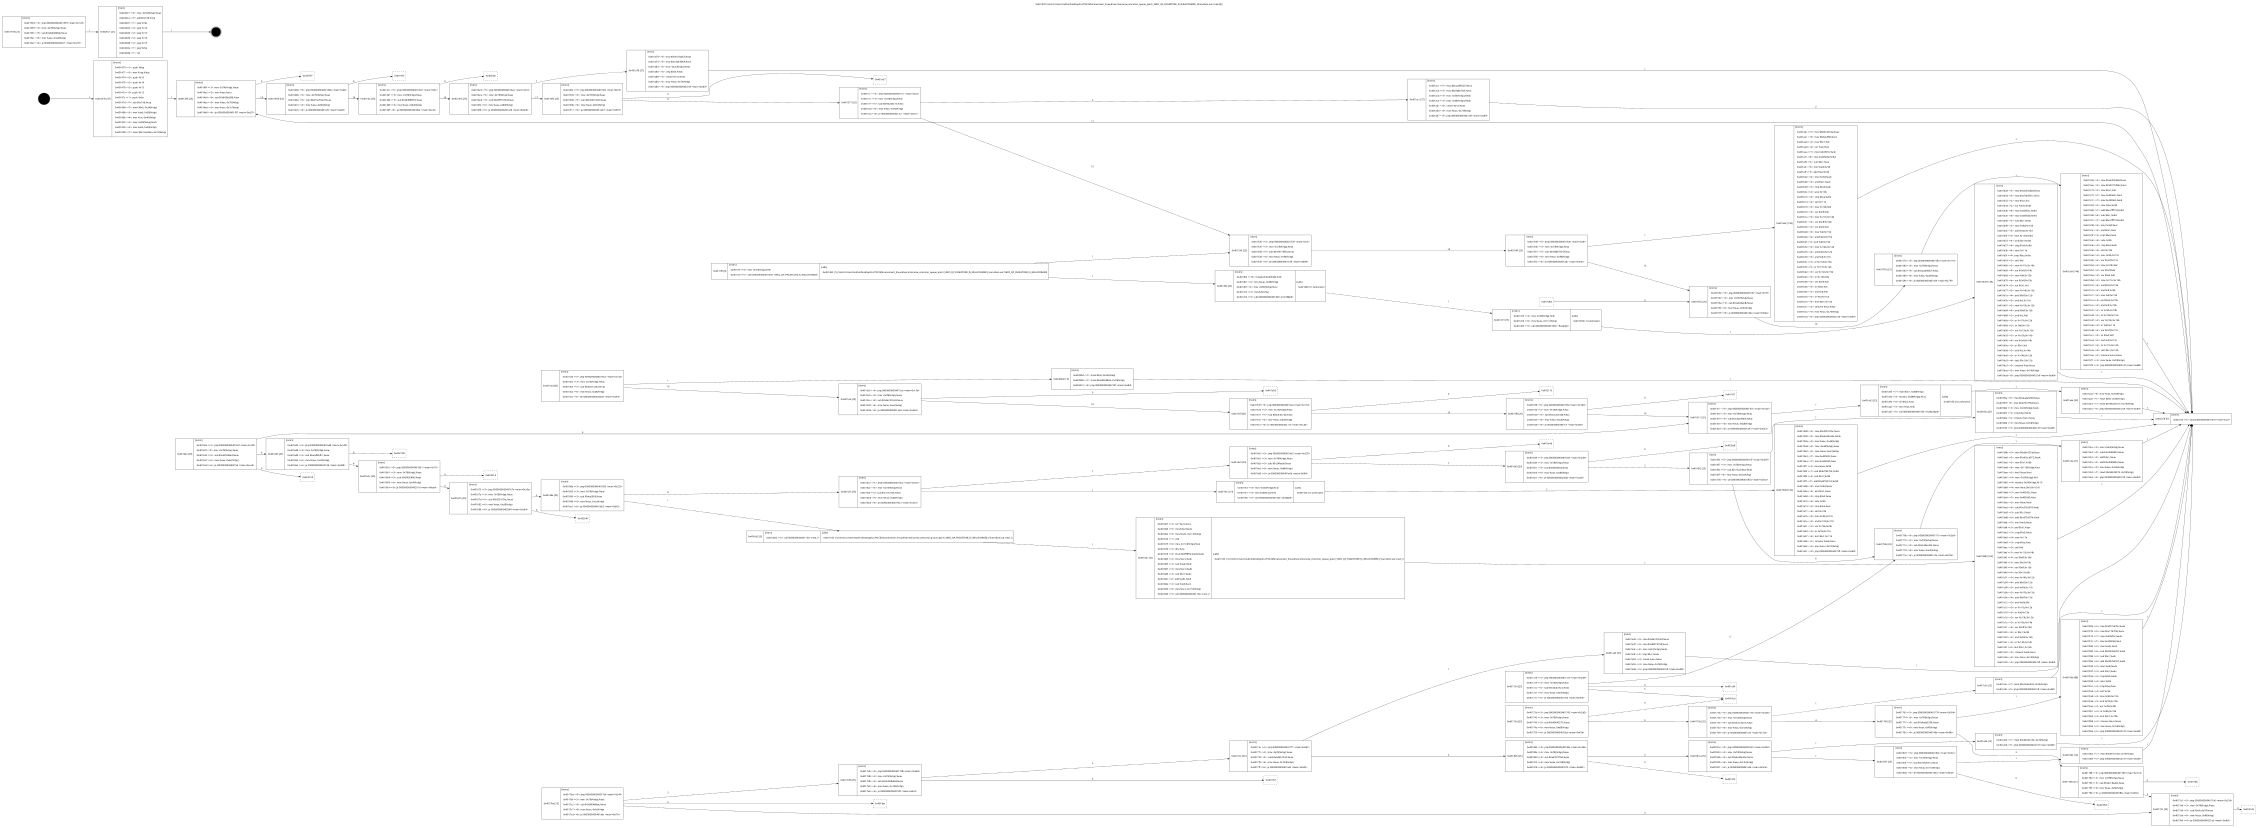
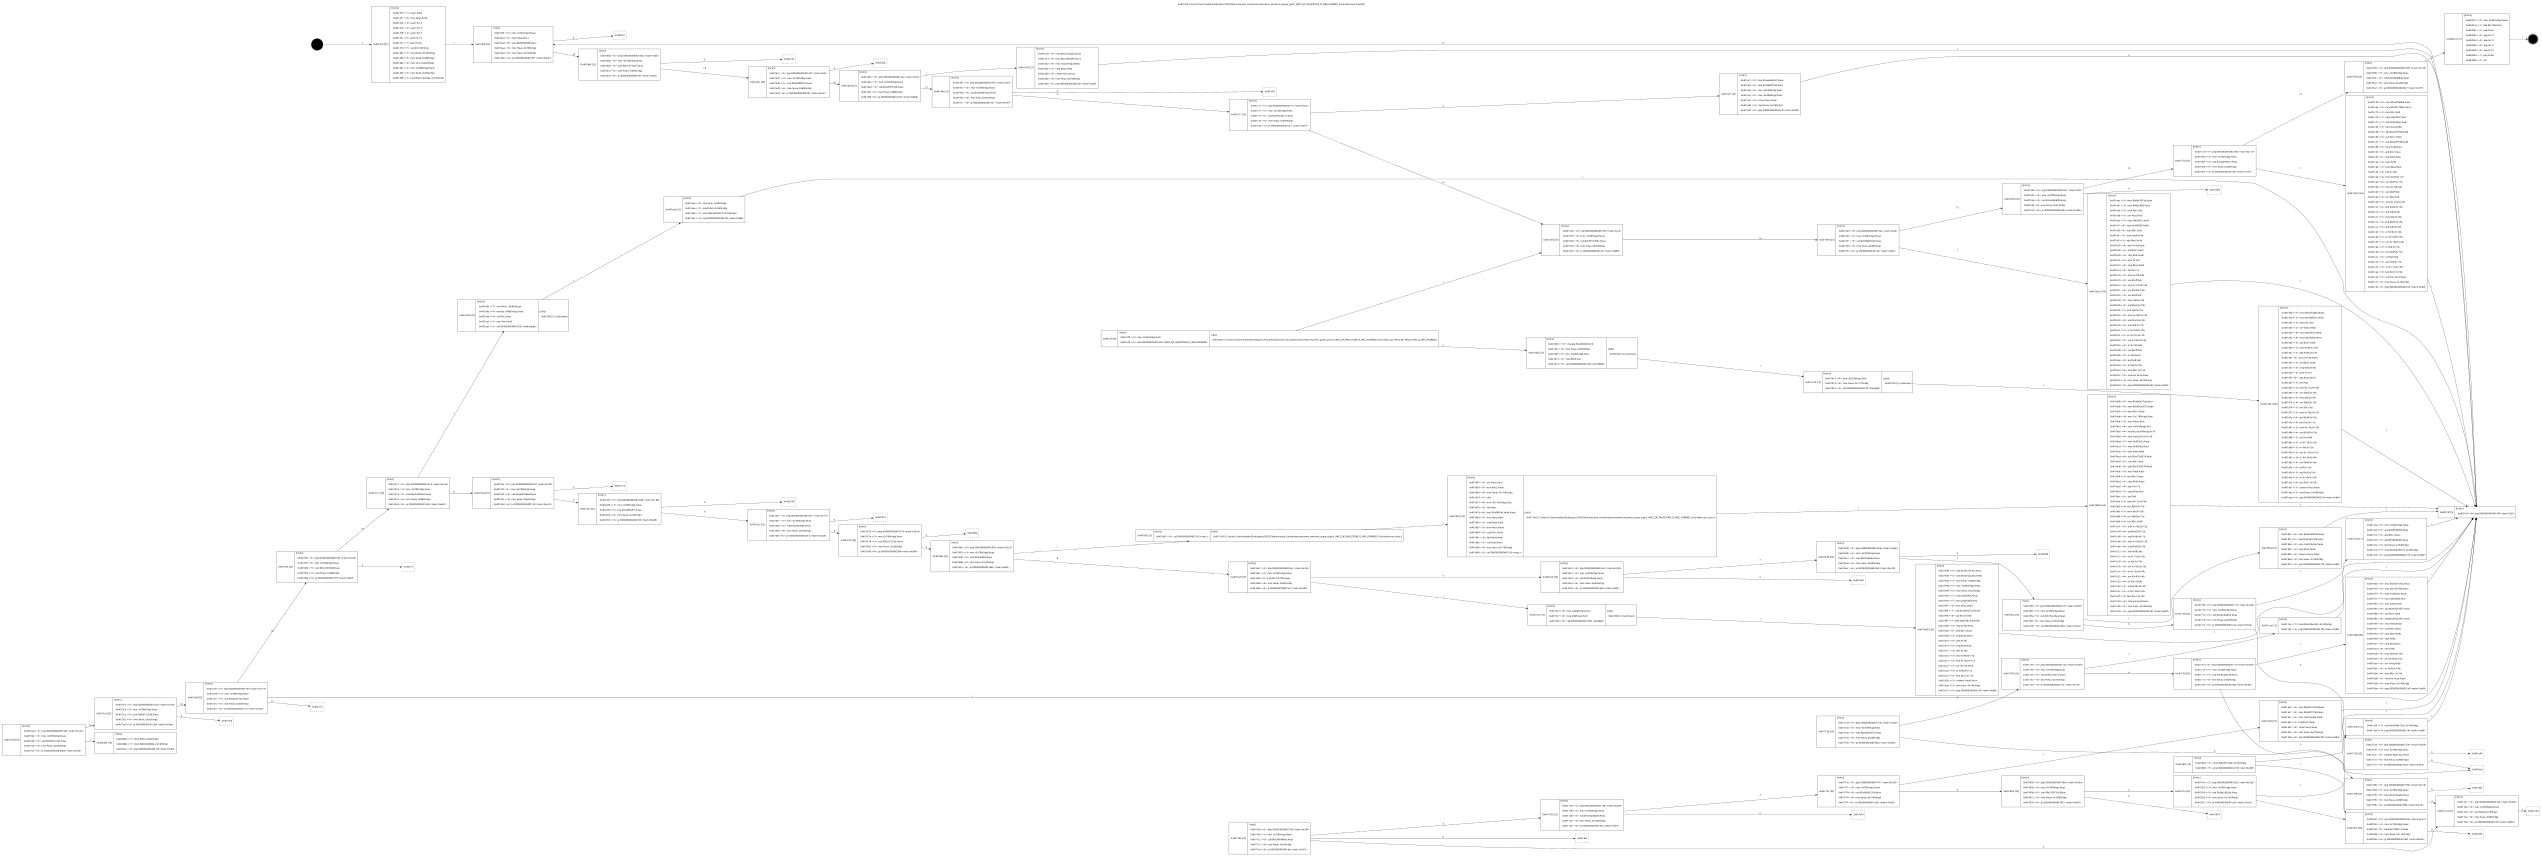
edge "0x40157b [25]" -> "0x401594 [25]": added, label "12"
edge "0x401dbe" -> "0x401562 [25]": reversed
edge "0x4020b4 [19]" -> "0x4021df [5]": now "0x4015df [25]" -> "0x4021df [5]"
edge "0x40162a [25]" -> "0x401611 [25]": reversed
edge "0x401724 [25]" -> "0x40170b [25]": reversed
edge "0x401837 [25]" -> "0x401db2 [12]": reversed
